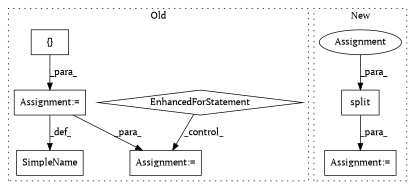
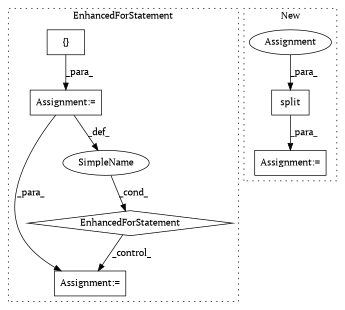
cluster "Old": label "Old" -> "EnhancedForStatement"
node "SimpleName": shape box -> ellipse
edge "SimpleName" -> "EnhancedForStatement": added, label "_cond_"
